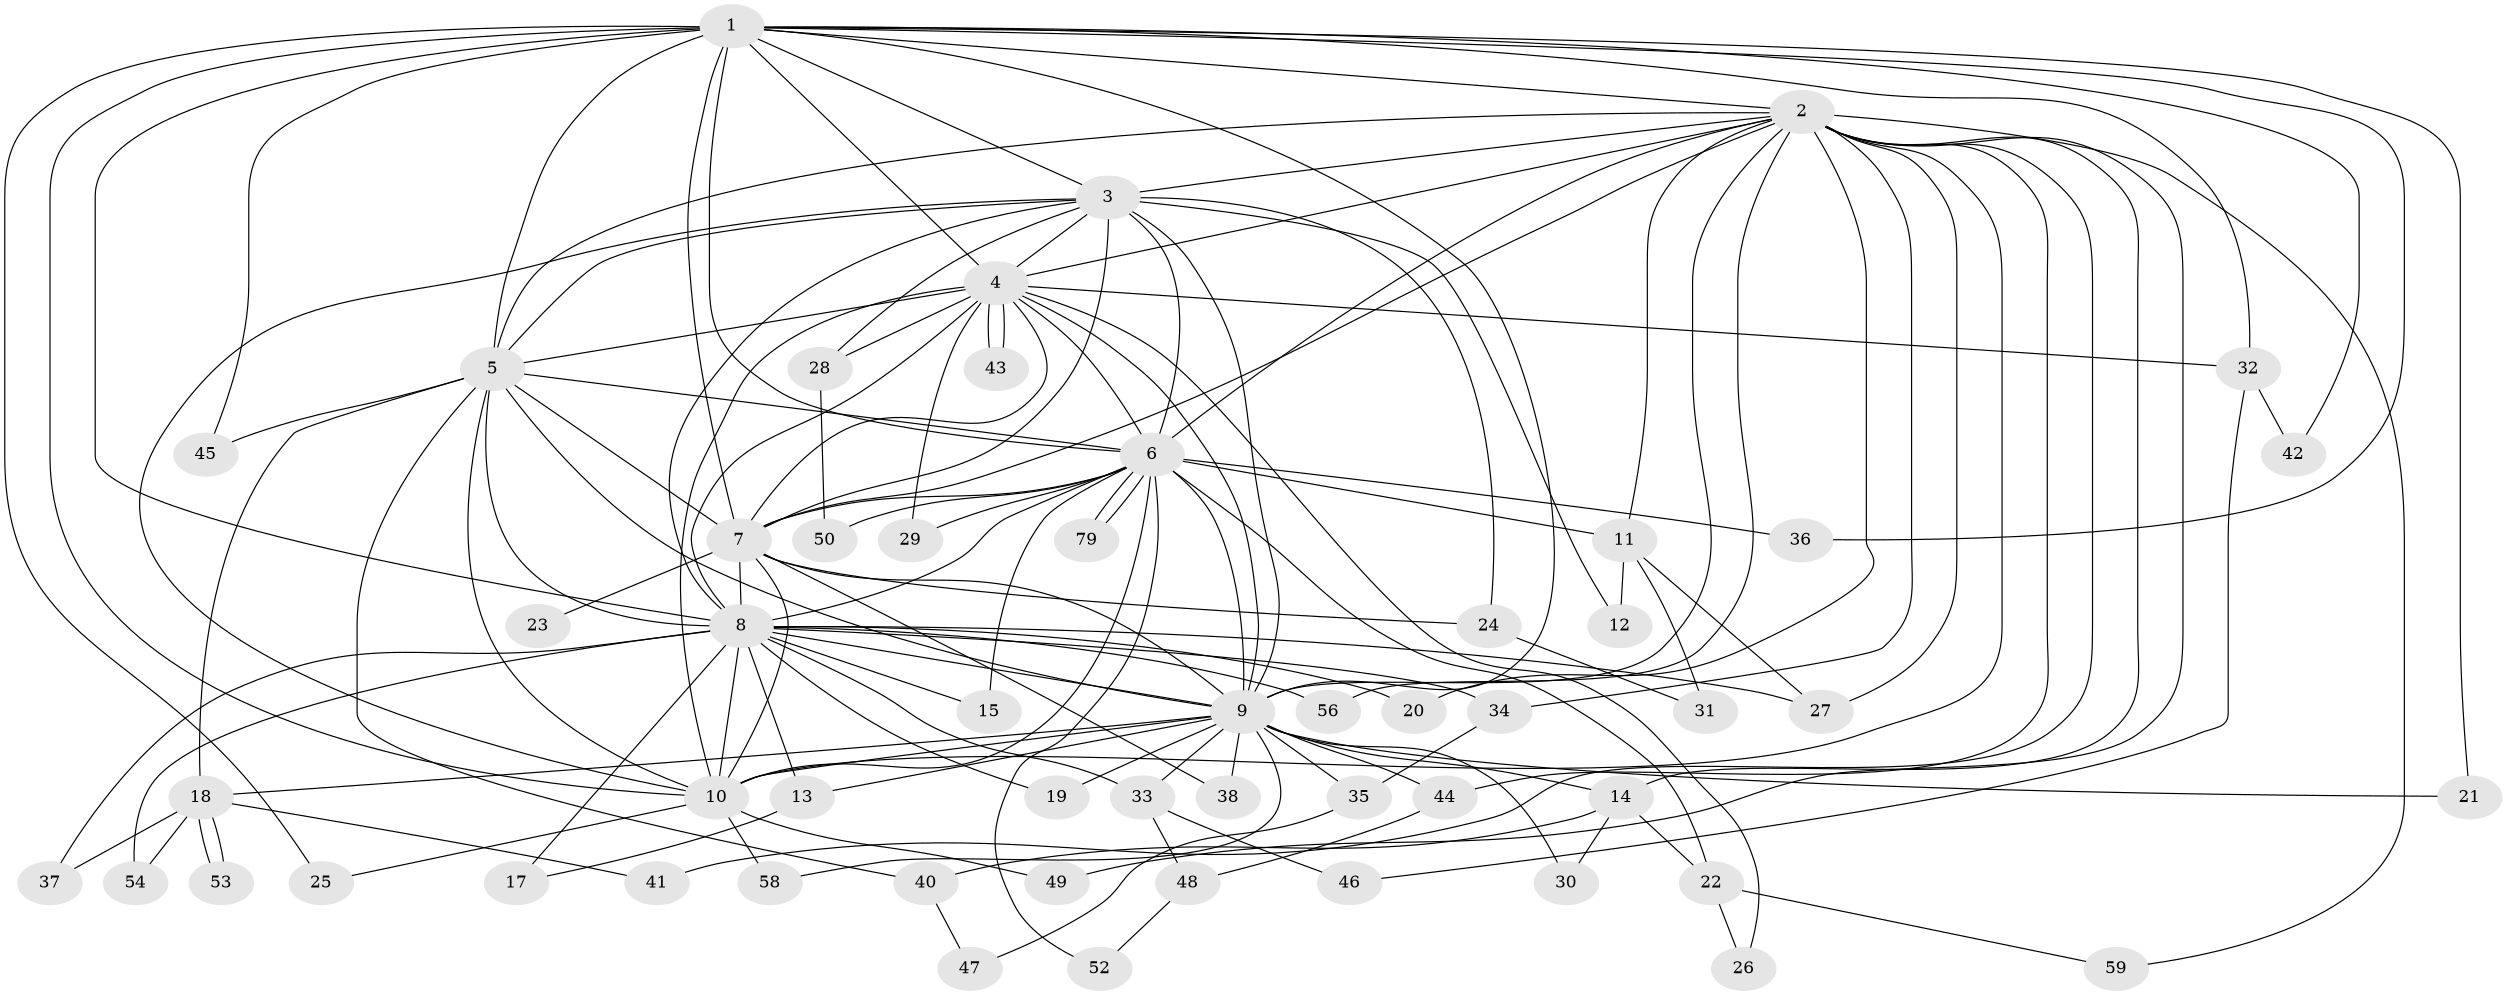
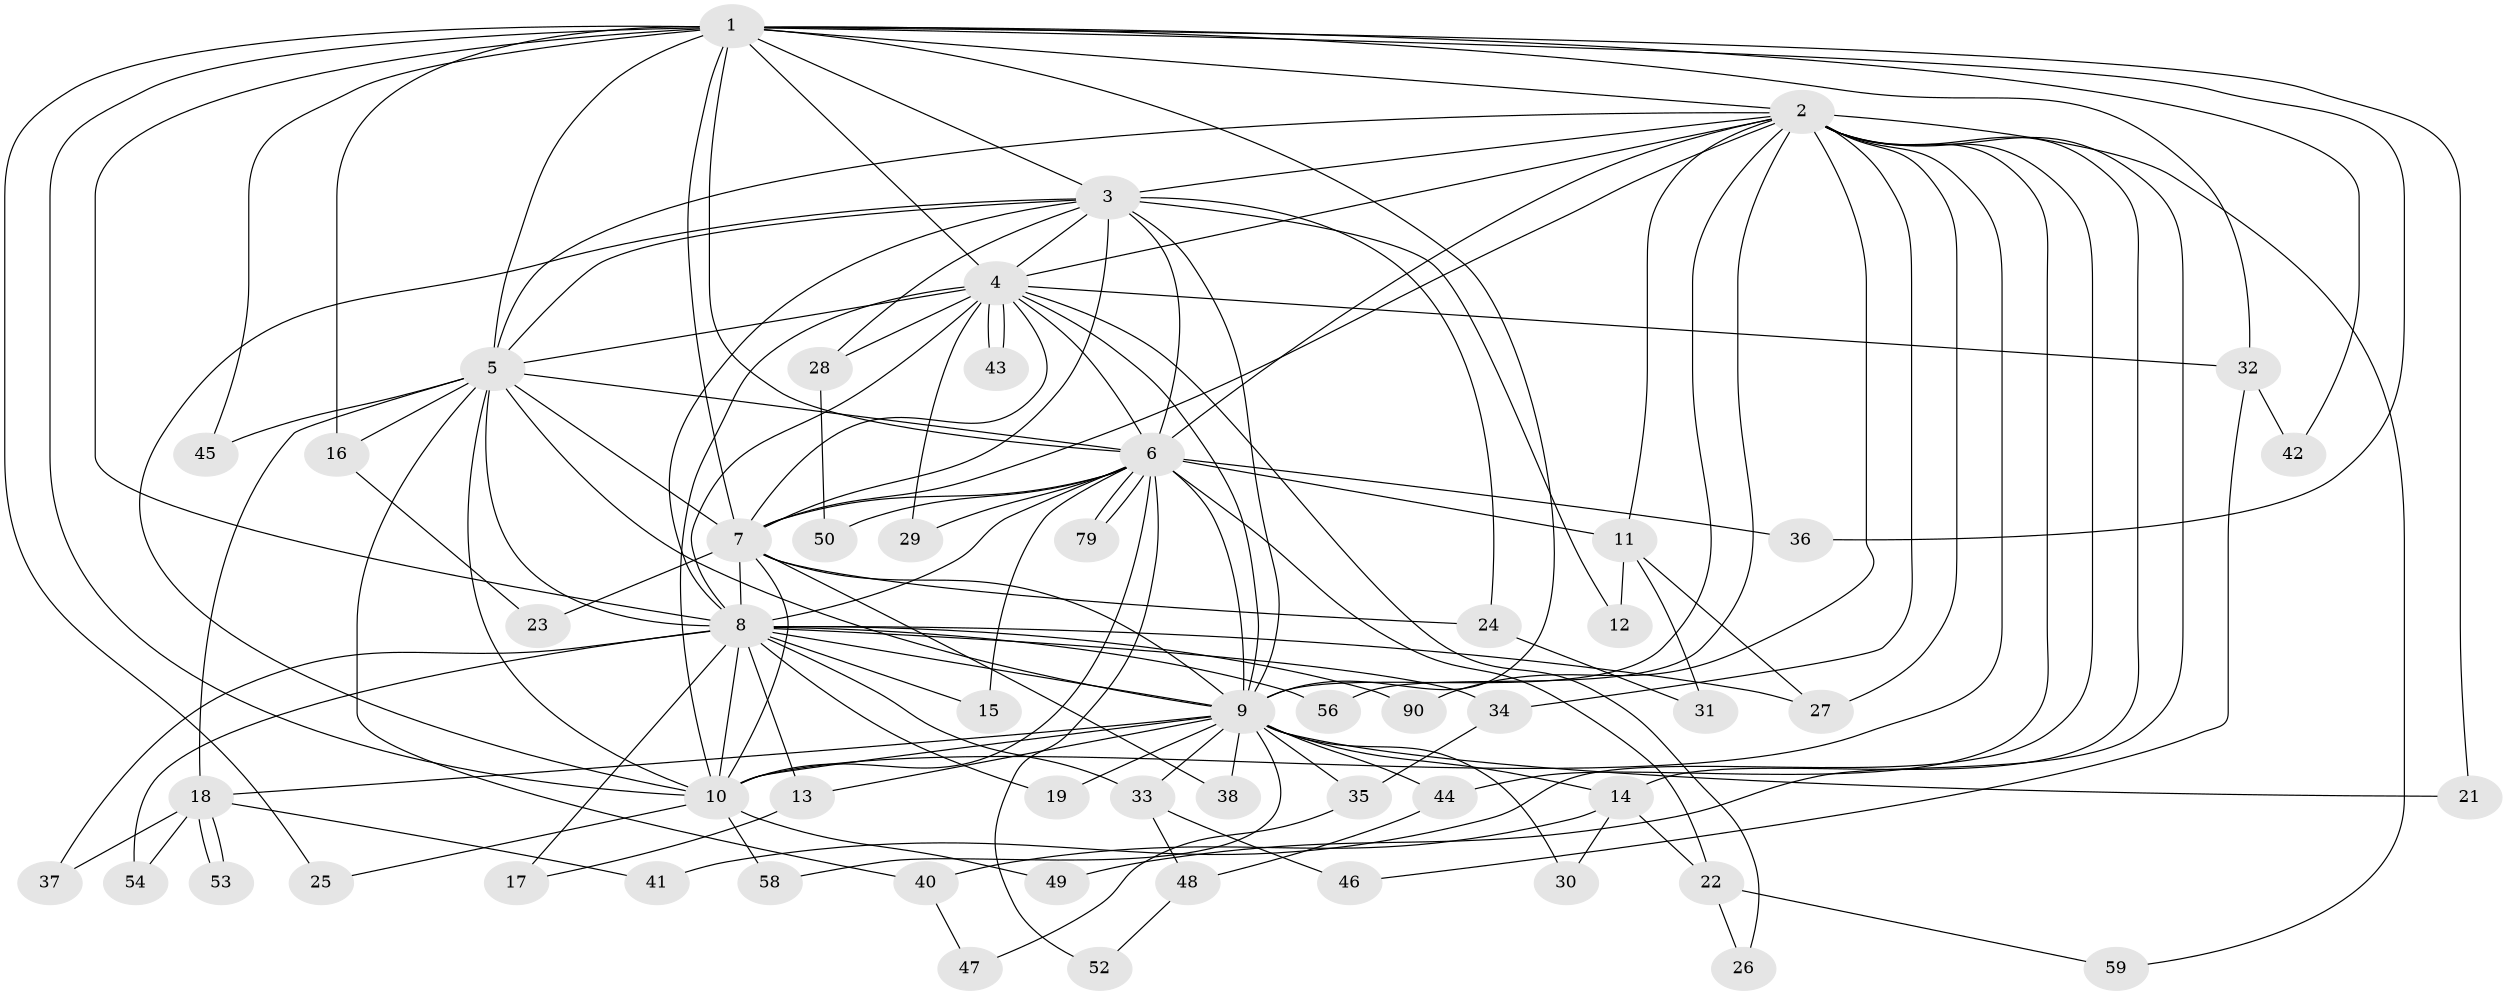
node "16": added
node "20": label "20" -> "90"
